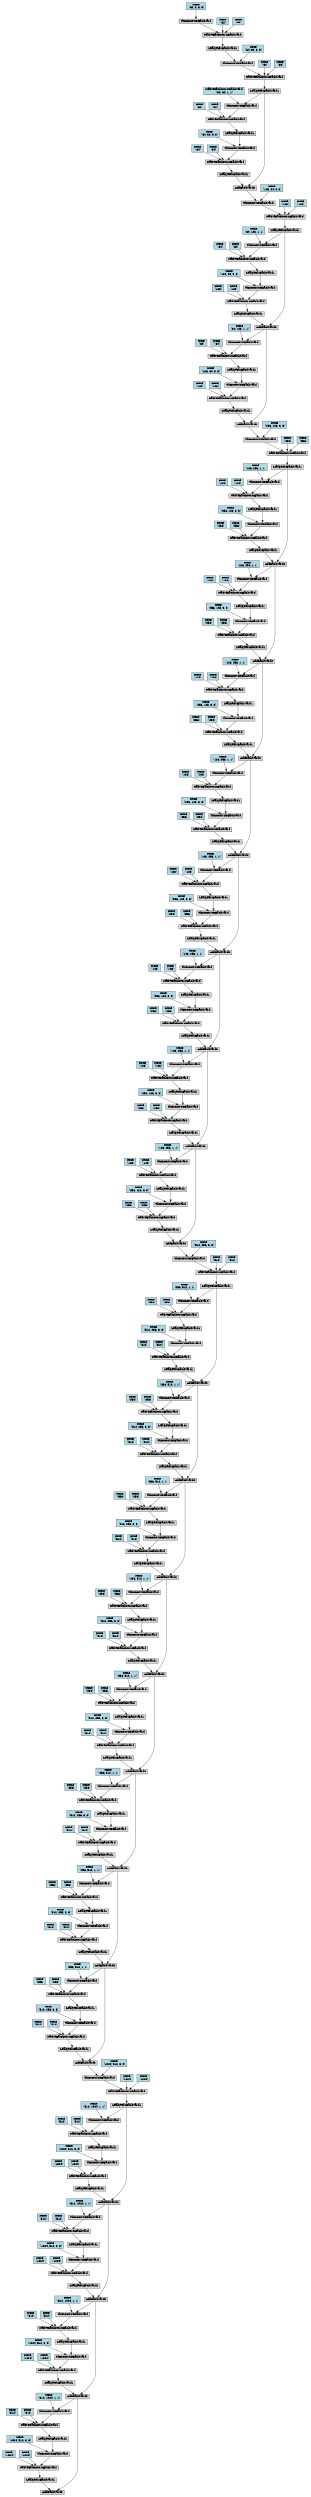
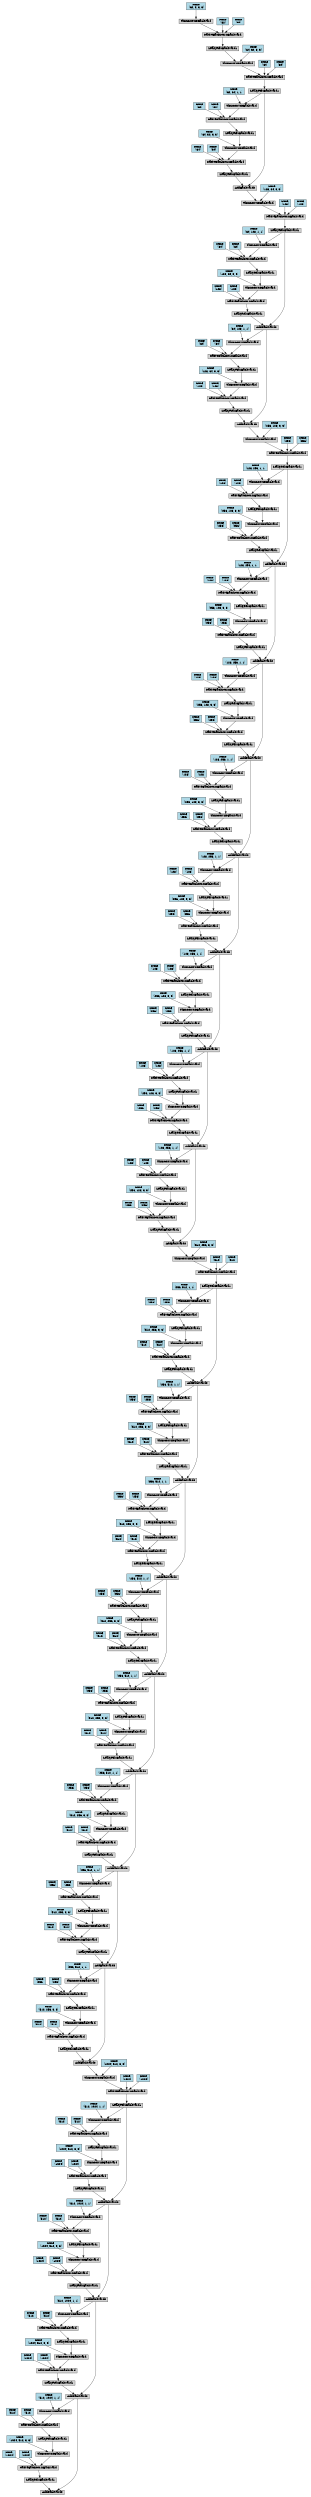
node "NativeBatchNormBackward (32, 64, 1, 1)": label "NativeBatchNormBackward (32, 64, 1, 1)" -> "None (32, 64, 1, 1)"
